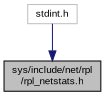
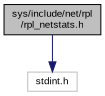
edge "stdint.h" -> "sys/include/net/rpl /rpl_netstats.h": reversed
